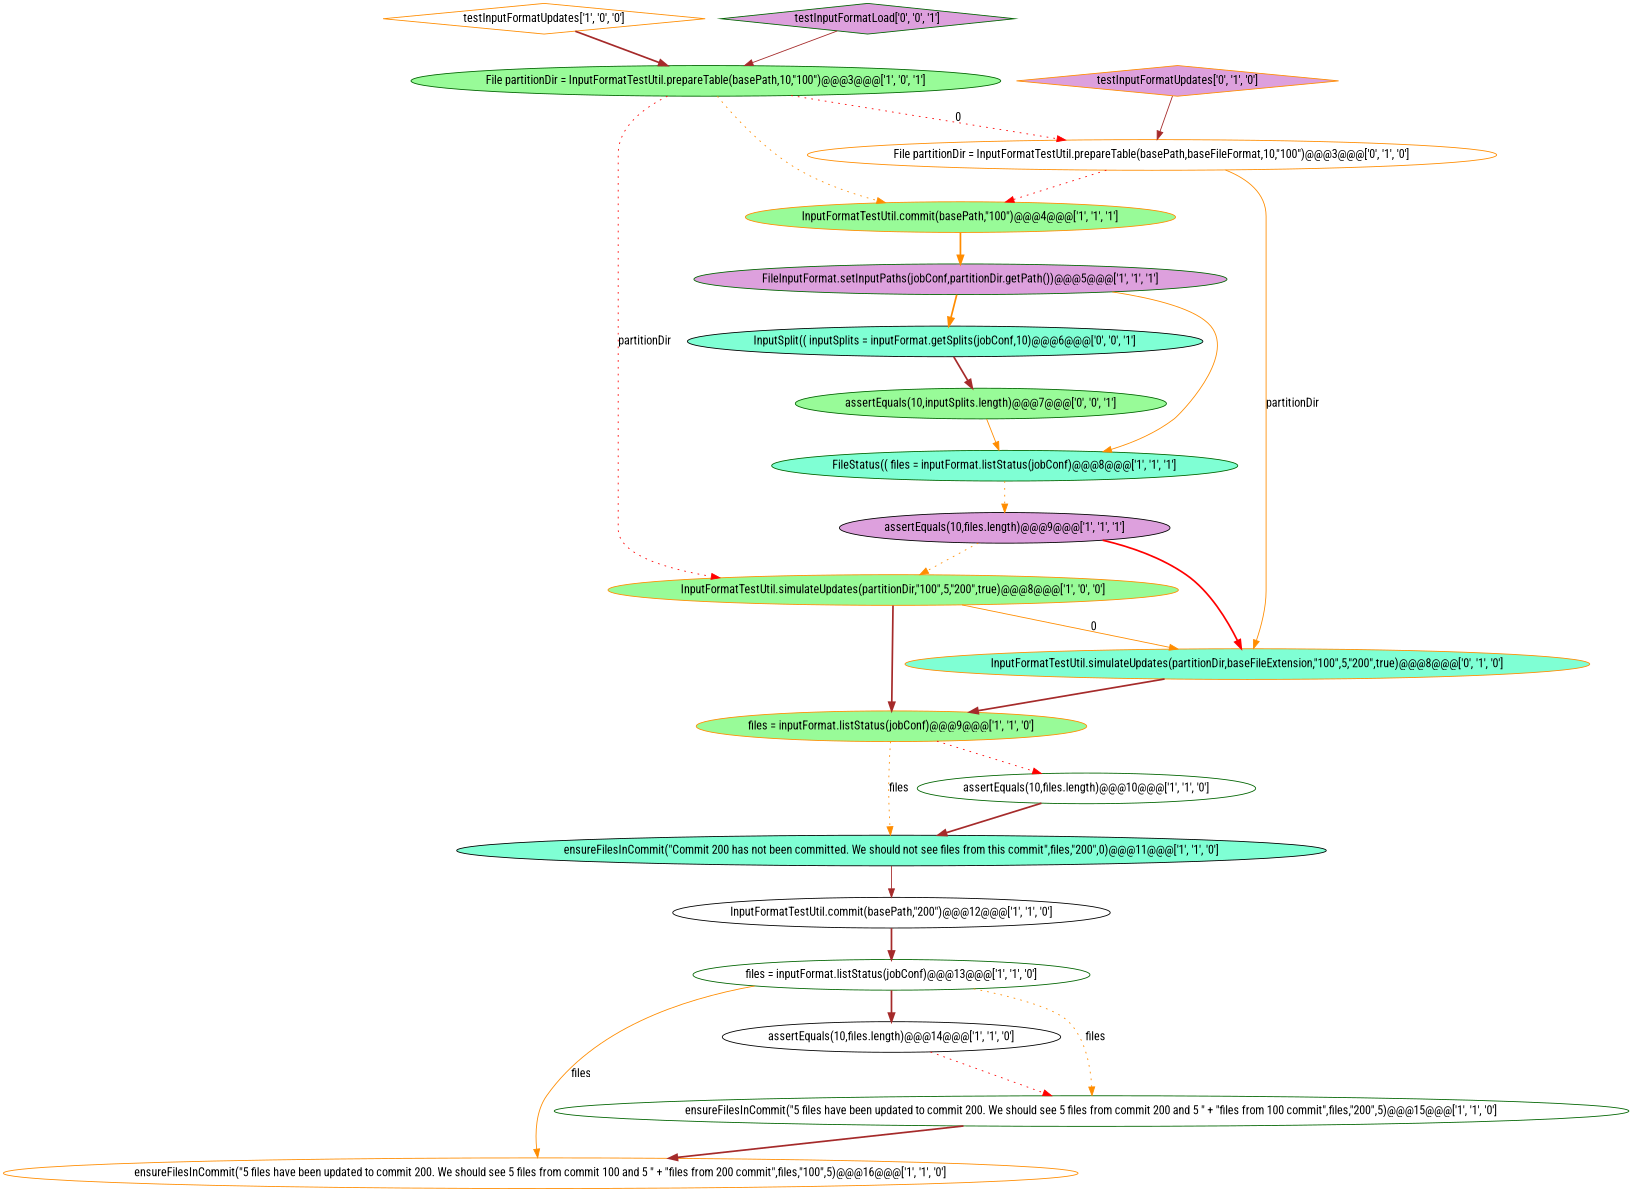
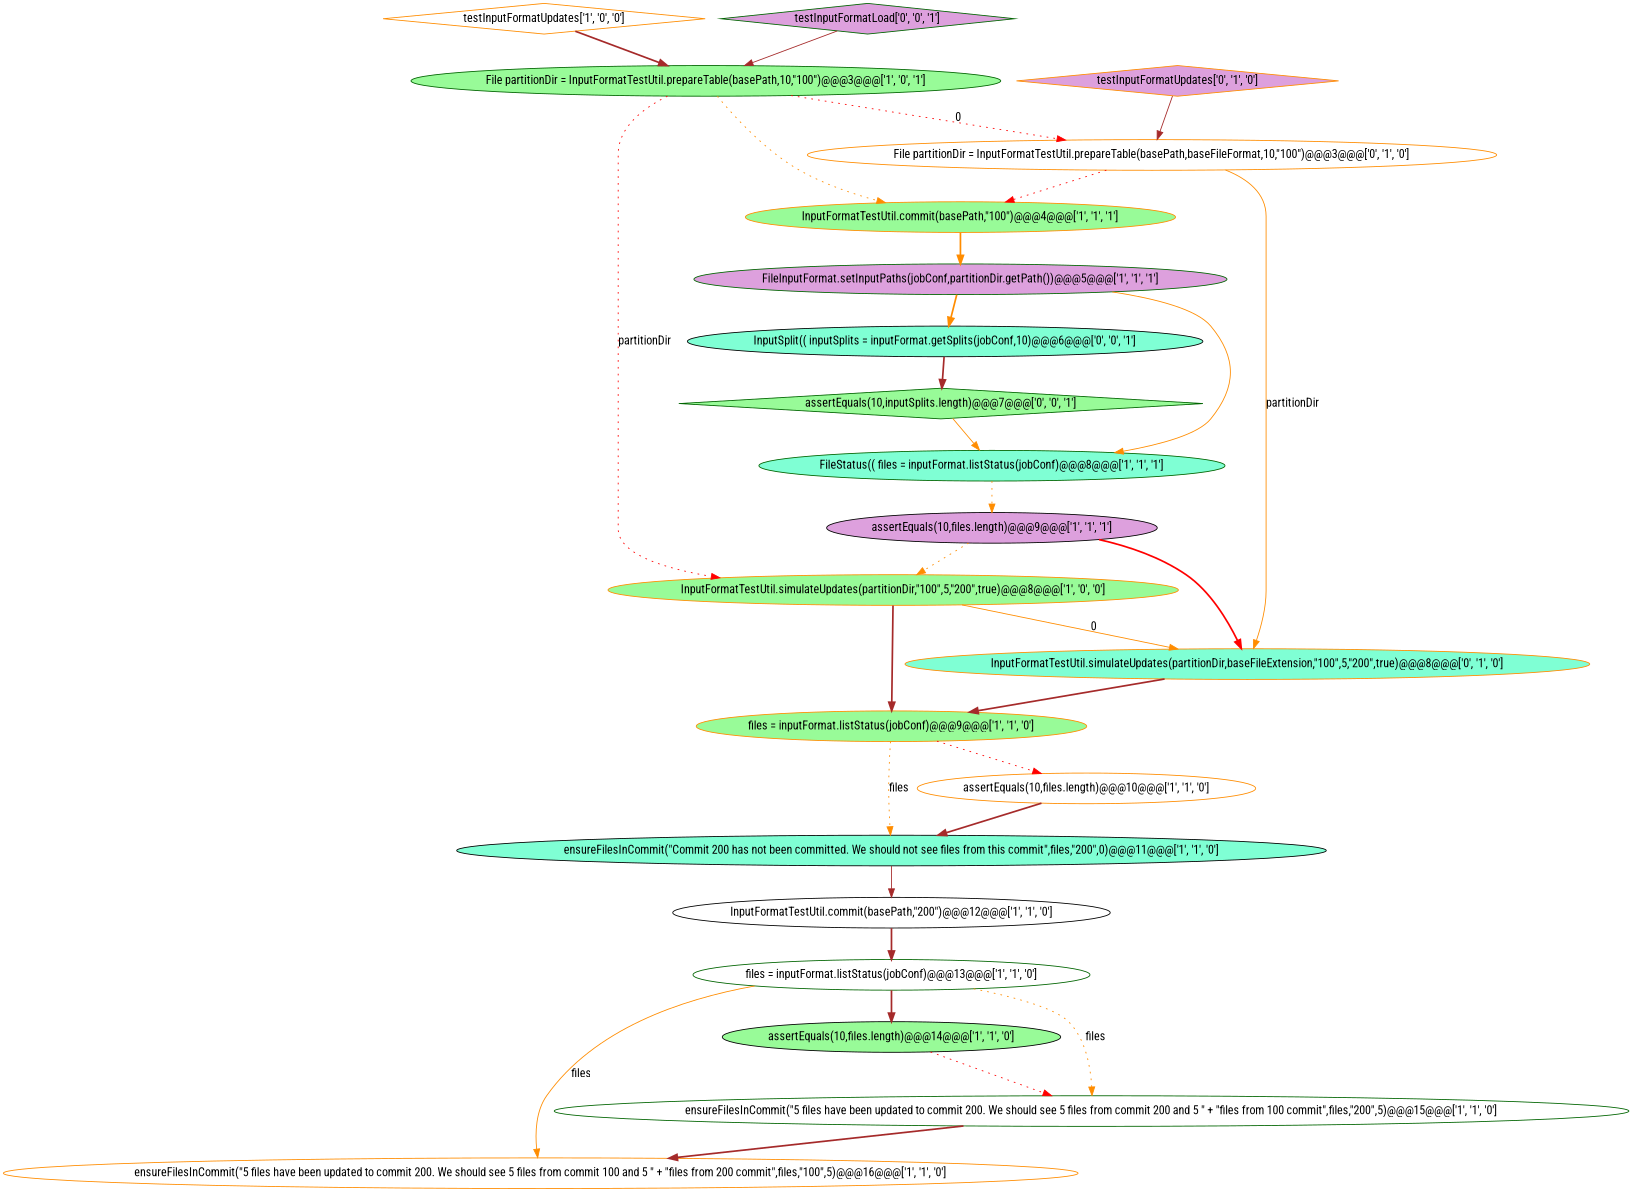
node "assertEquals(10,inputSplits.length)@@@7@@@['0', '0', '1']": shape ellipse -> diamond
node "assertEquals(10,files.length)@@@10@@@['1', '1', '0']": color darkgreen -> darkorange
node "assertEquals(10,files.length)@@@14@@@['1', '1', '0']": fillcolor white -> palegreen
